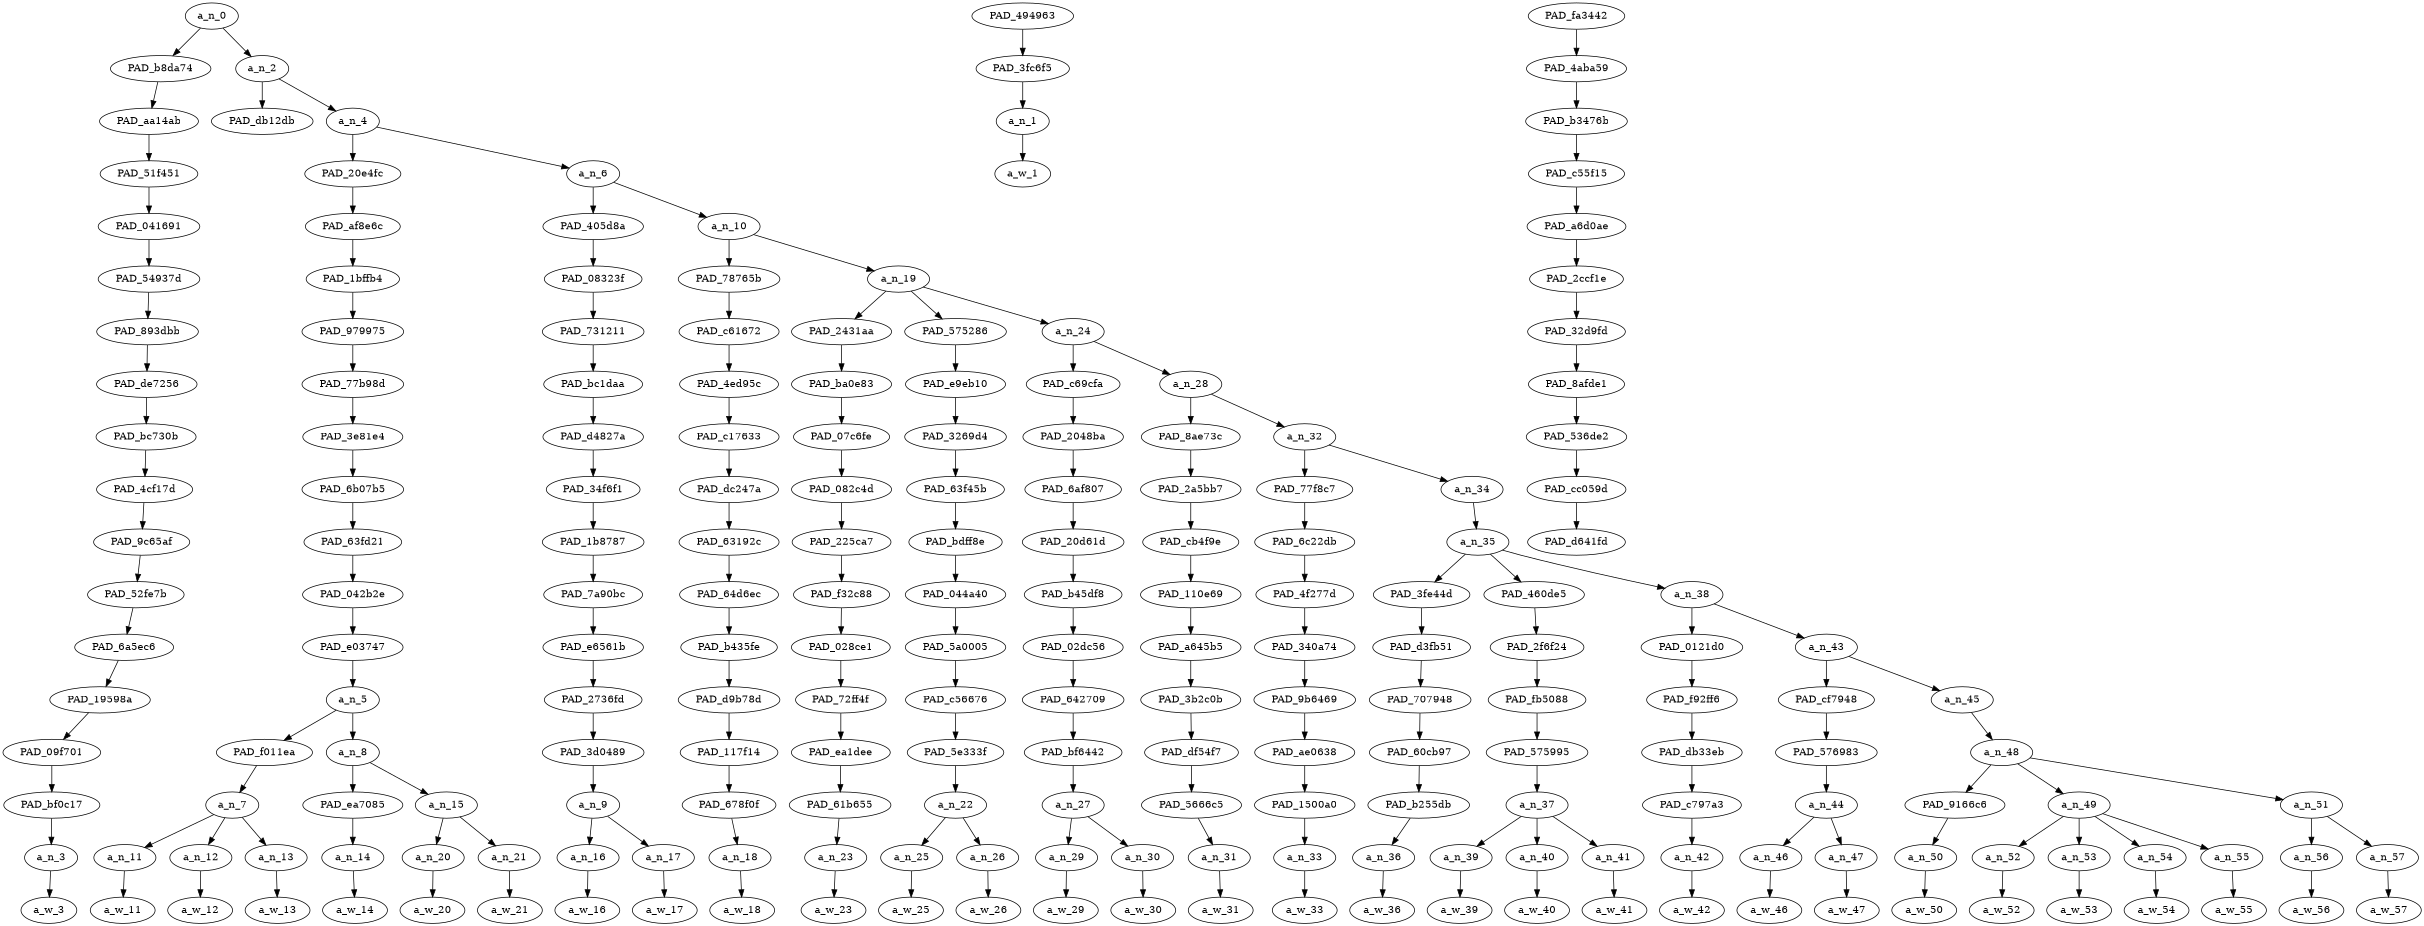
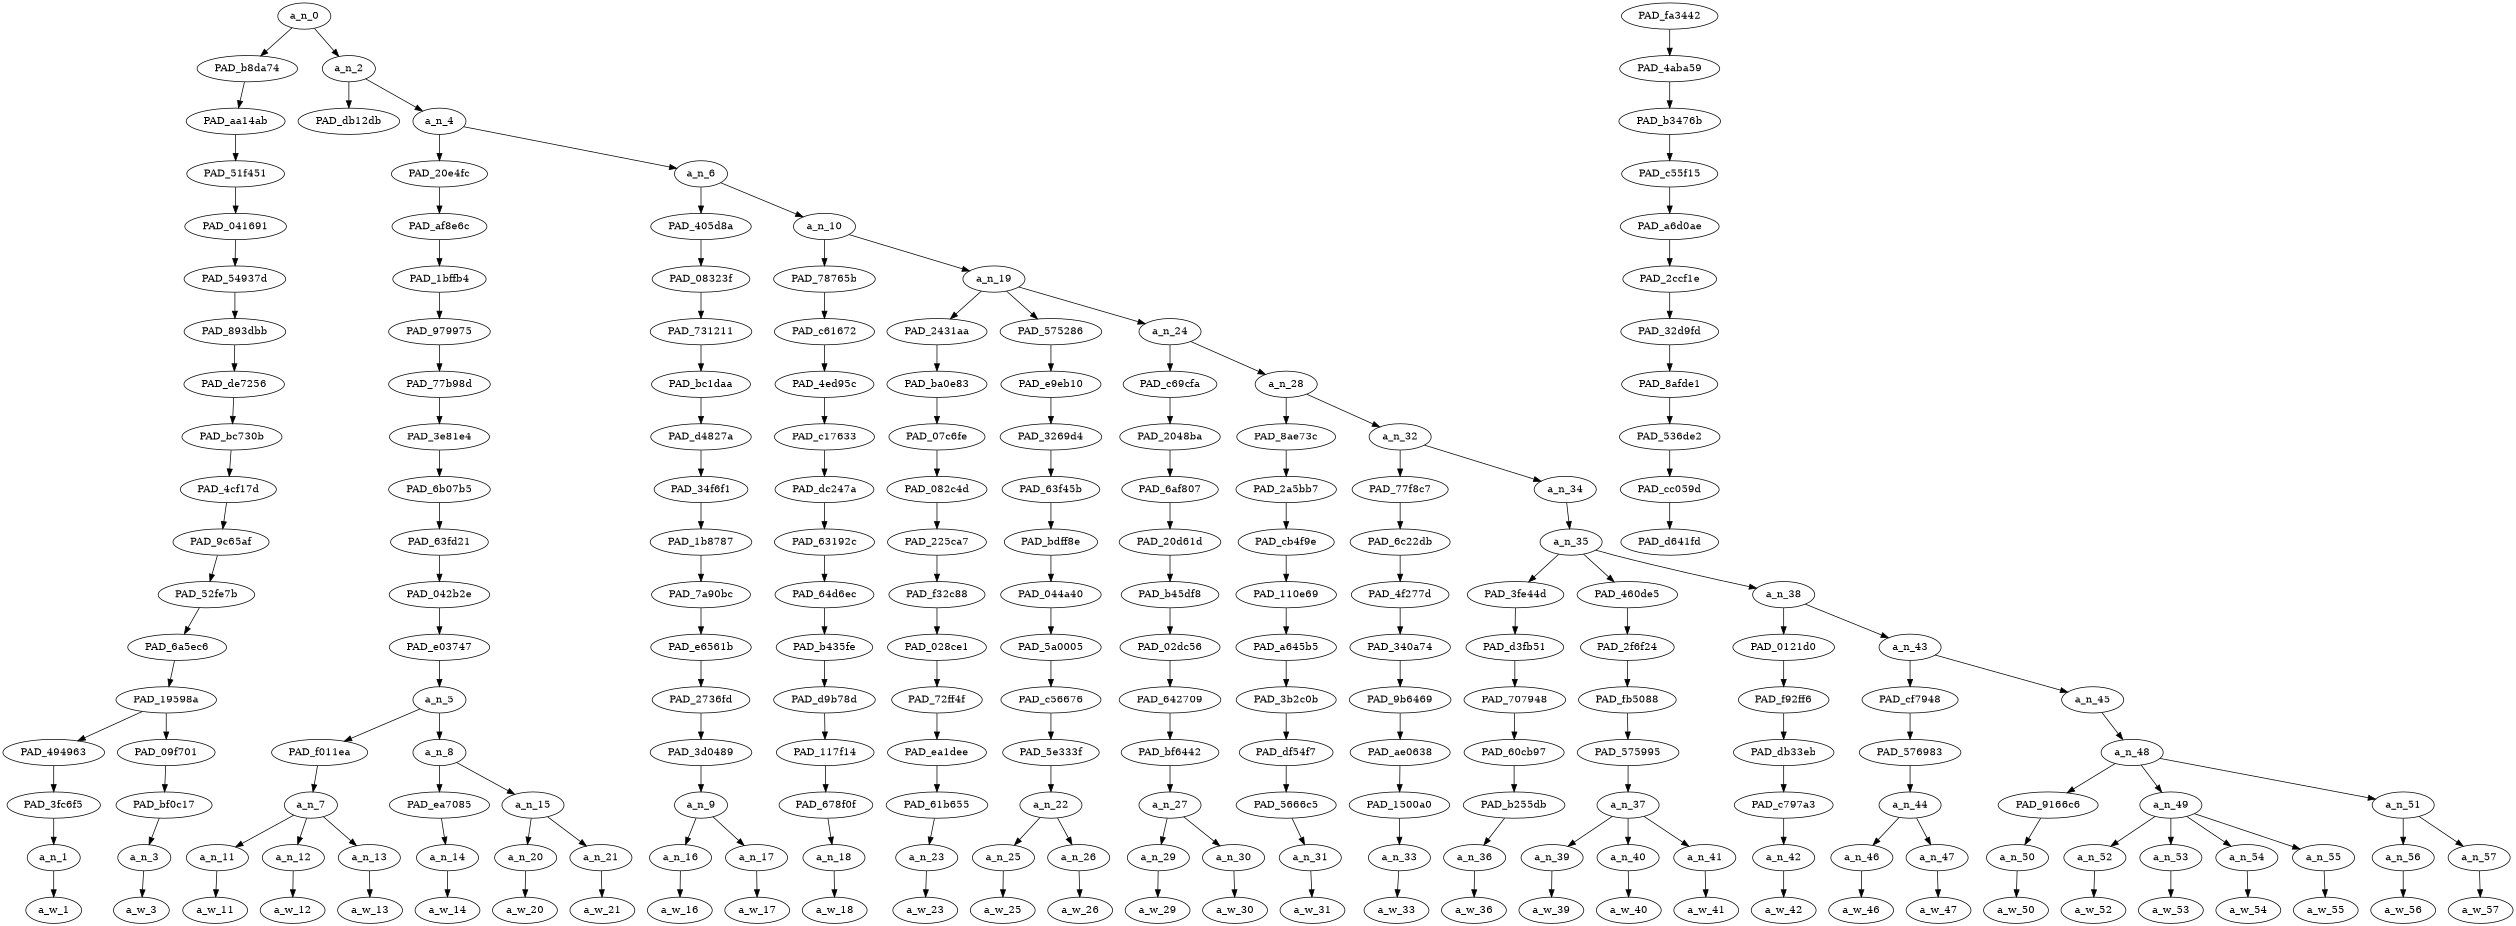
edge "PAD_19598a" -> "PAD_494963": added
